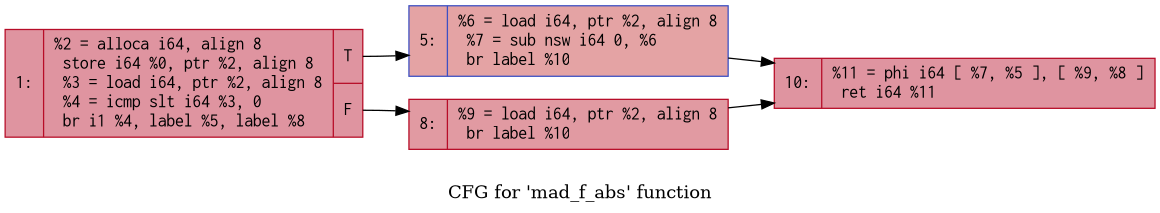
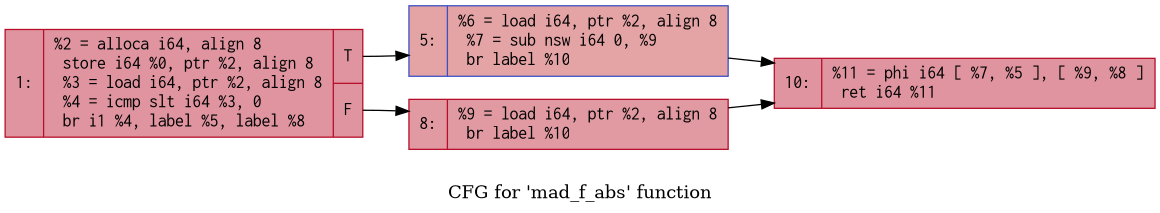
node "5:": text "%7 = sub nsw i64 0, %6" -> "%7 = sub nsw i64 0, %9"
